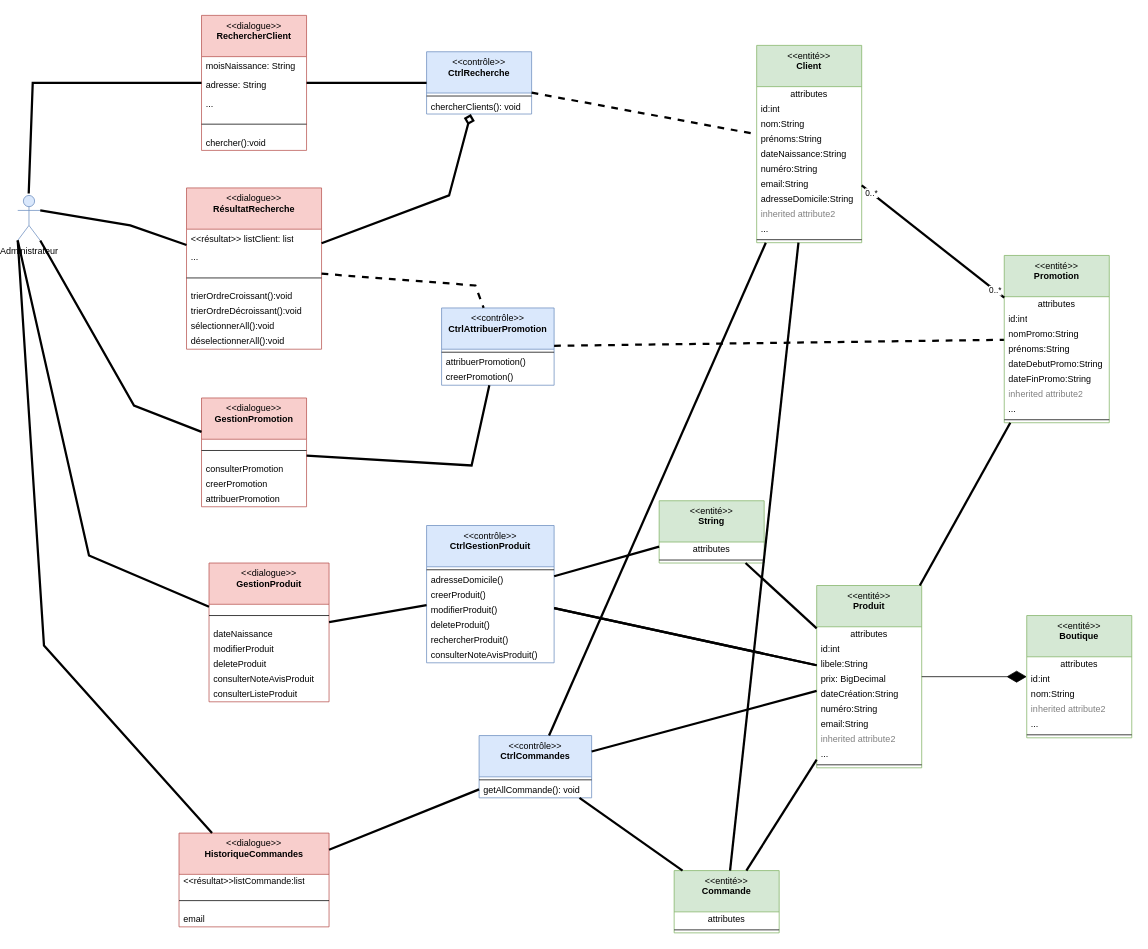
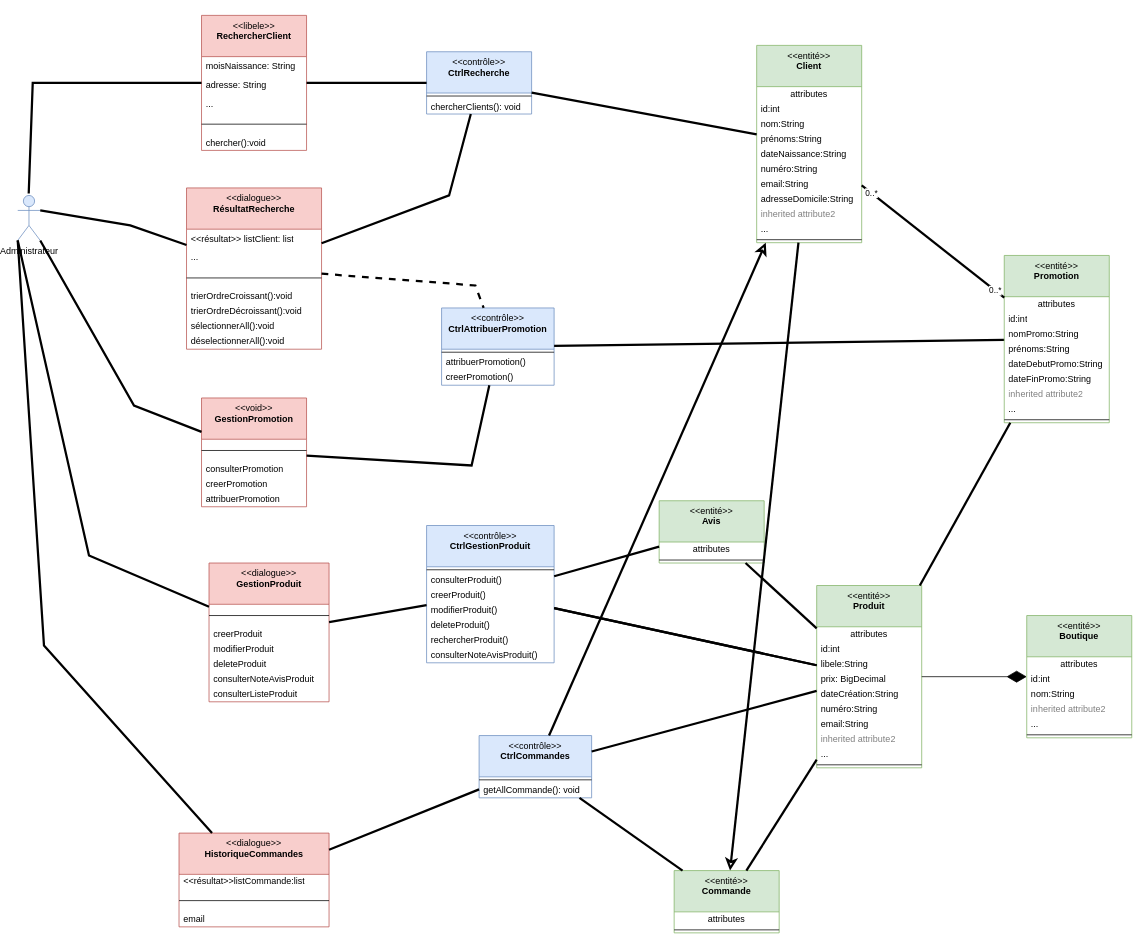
node "<<dialogue>> RechercherClient": label "<<dialogue>> RechercherClient" -> "<<libele>> RechercherClient"
edge "<<contrôle>> CtrlRecherche" -- "<<entité>> Client": style dashed -> solid
edge "<<dialogue>> RésultatRecherche" -> "<<contrôle>> CtrlRecherche": arrowhead diamond -> none
edge "<<entité>> Client" -- "<<contrôle>> CtrlCommandes": arrowhead none -> classic
edge "<<entité>> Promotion" -- "<<contrôle>> CtrlAttribuerPromotion": style dashed -> solid
node "<<dialogue>> GestionPromotion": label "<<dialogue>> GestionPromotion" -> "<<void>> GestionPromotion"
node "<<entité>> String": label "<<entité>> String" -> "<<entité>> Avis"
node "adresseDomicile()": label "adresseDomicile()" -> "consulterProduit()"
node "dateNaissance": label "dateNaissance" -> "creerProduit"
edge "<<entité>> Client" -- "<<entité>> Commande": arrowhead none -> classic
